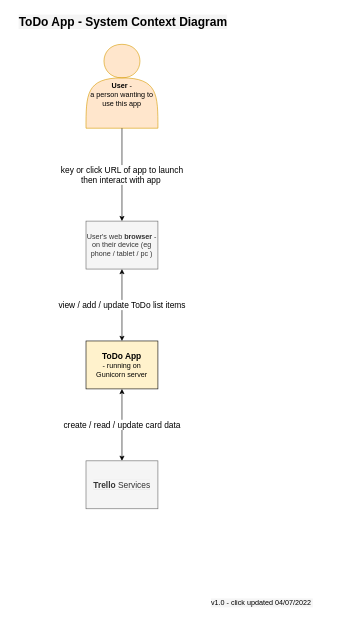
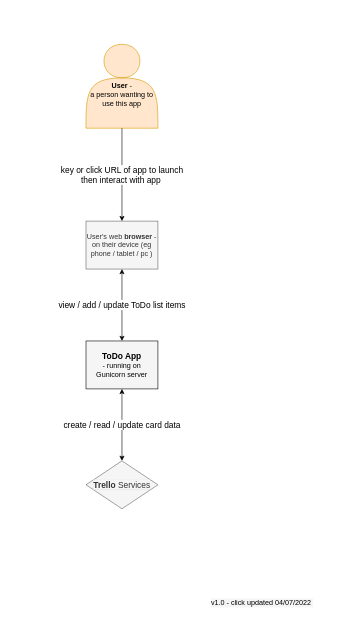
node "ToDo App - System Context Diagram": removed
node "ToDo App - running on Gunicorn server": fillcolor #fff2cc -> #f5f5f5
node "Trello Services": shape rectangle -> diamond
